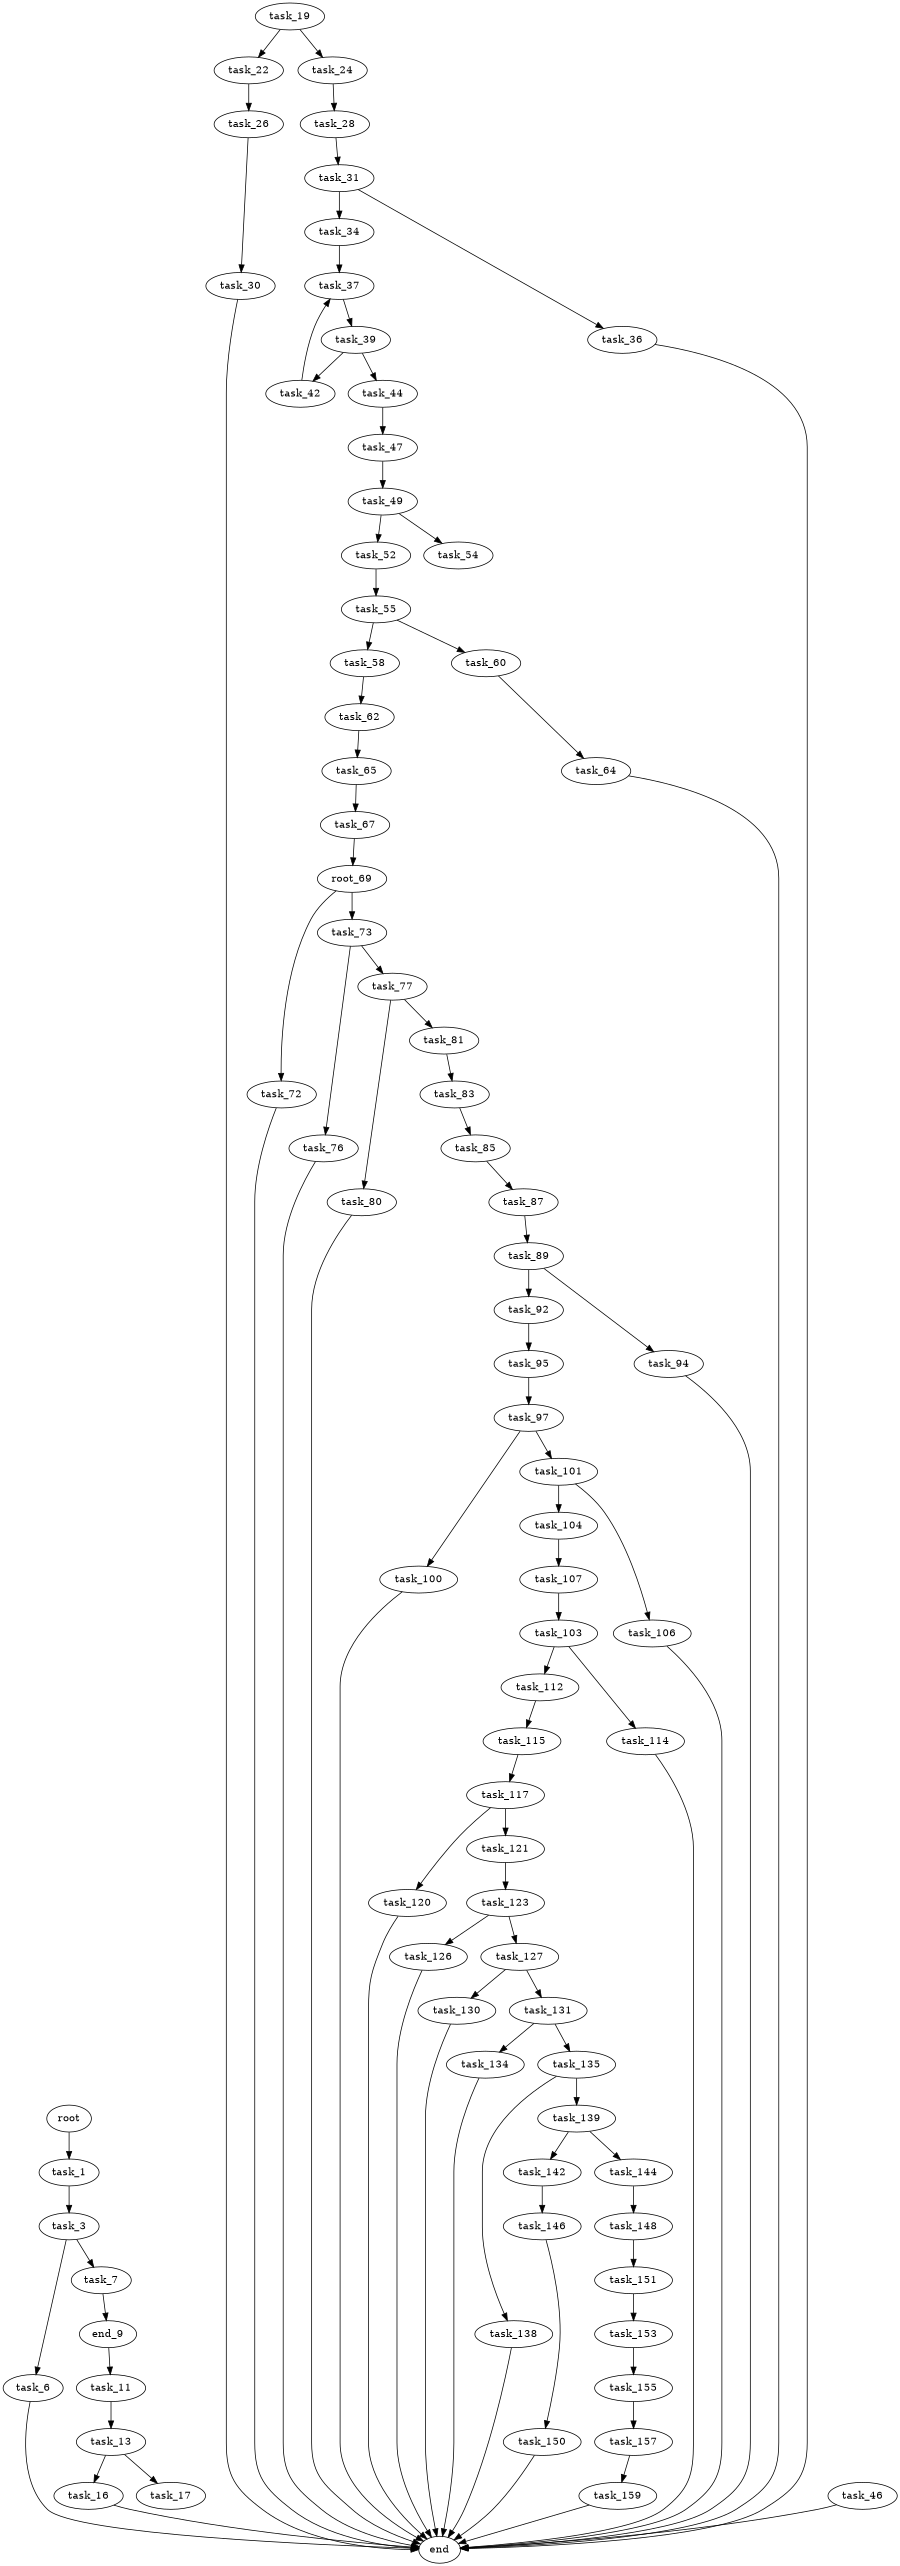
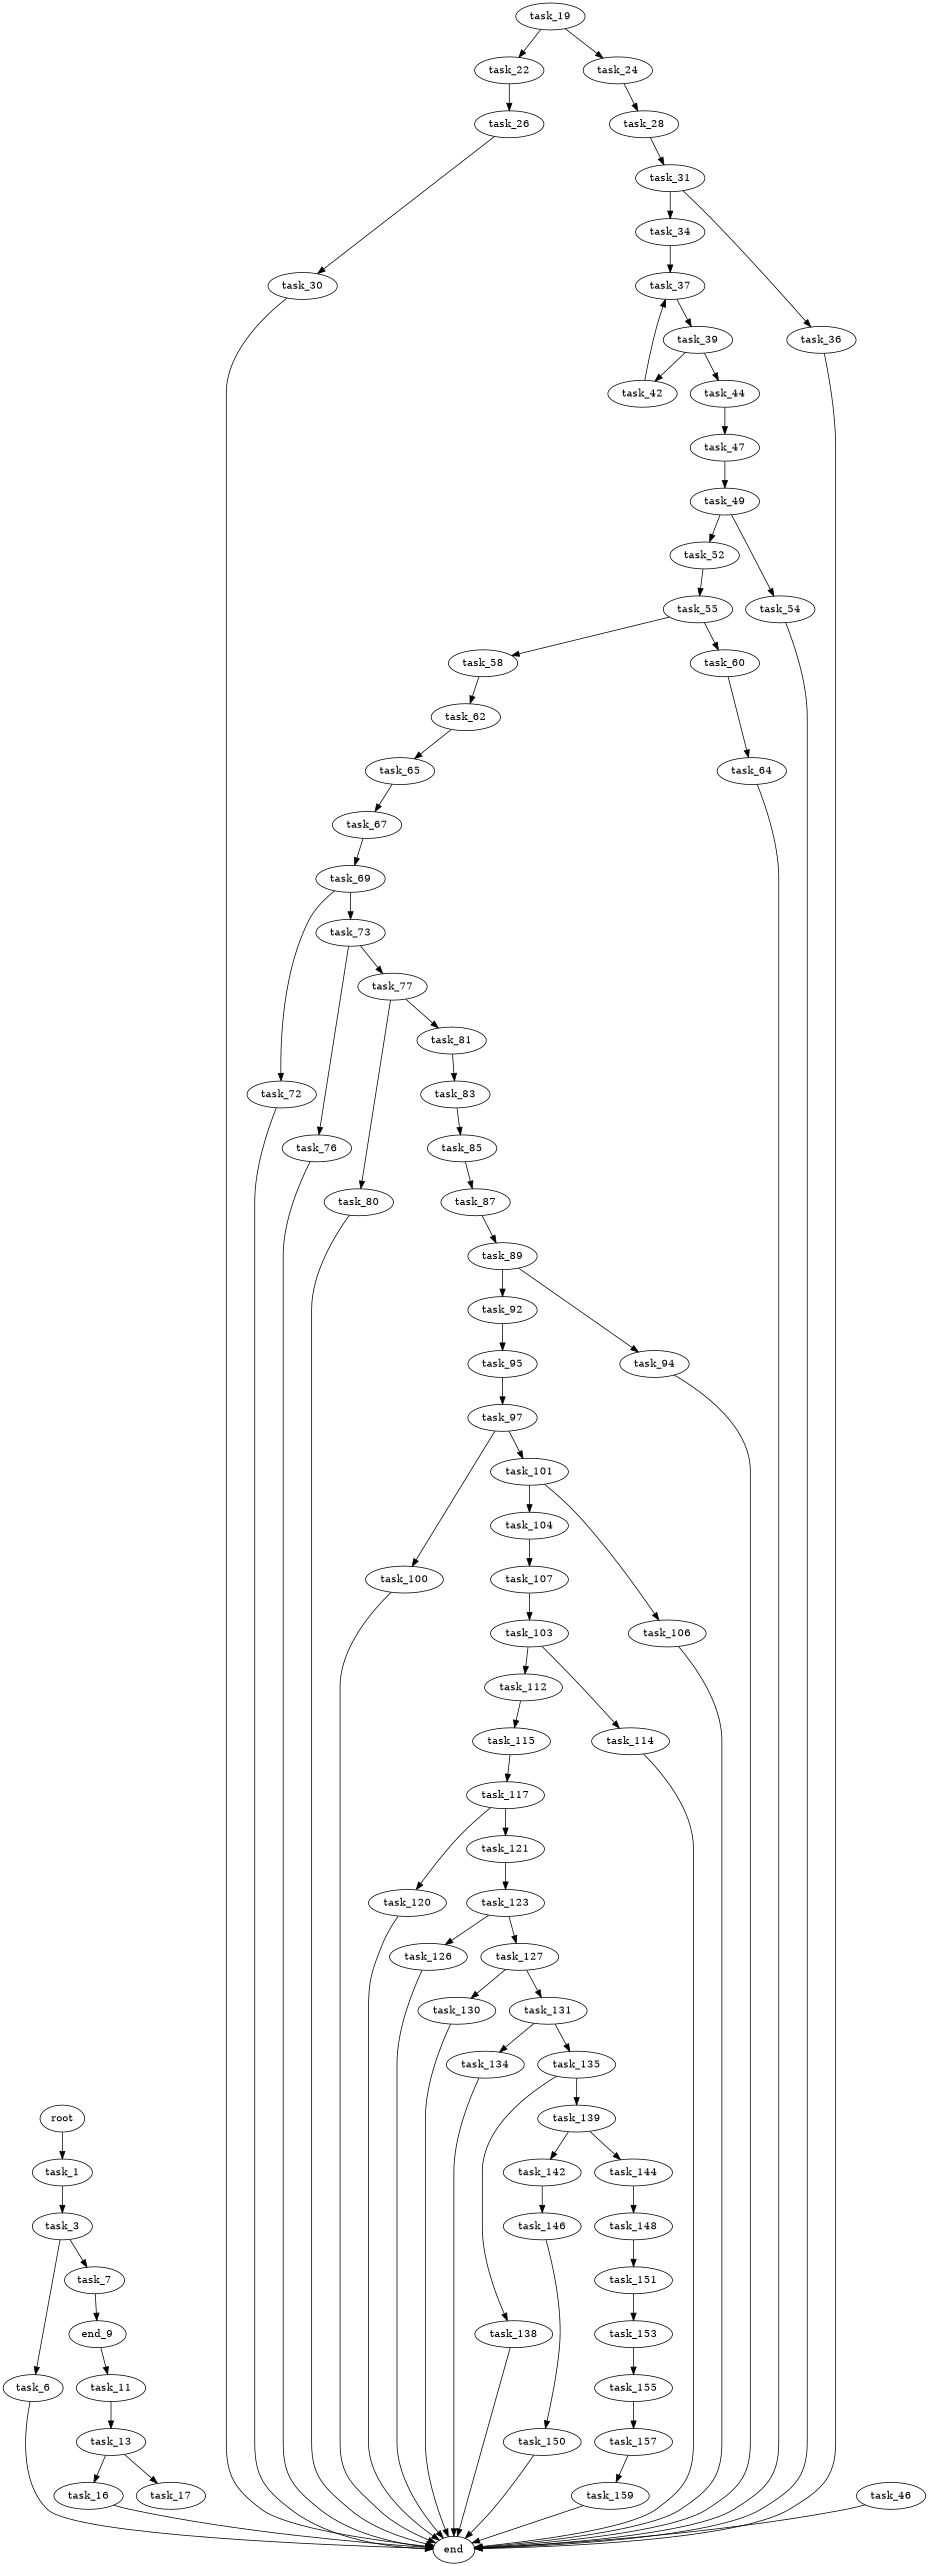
node "root_69": label "root_69" -> "task_69"
edge "task_54" -> "end": added
